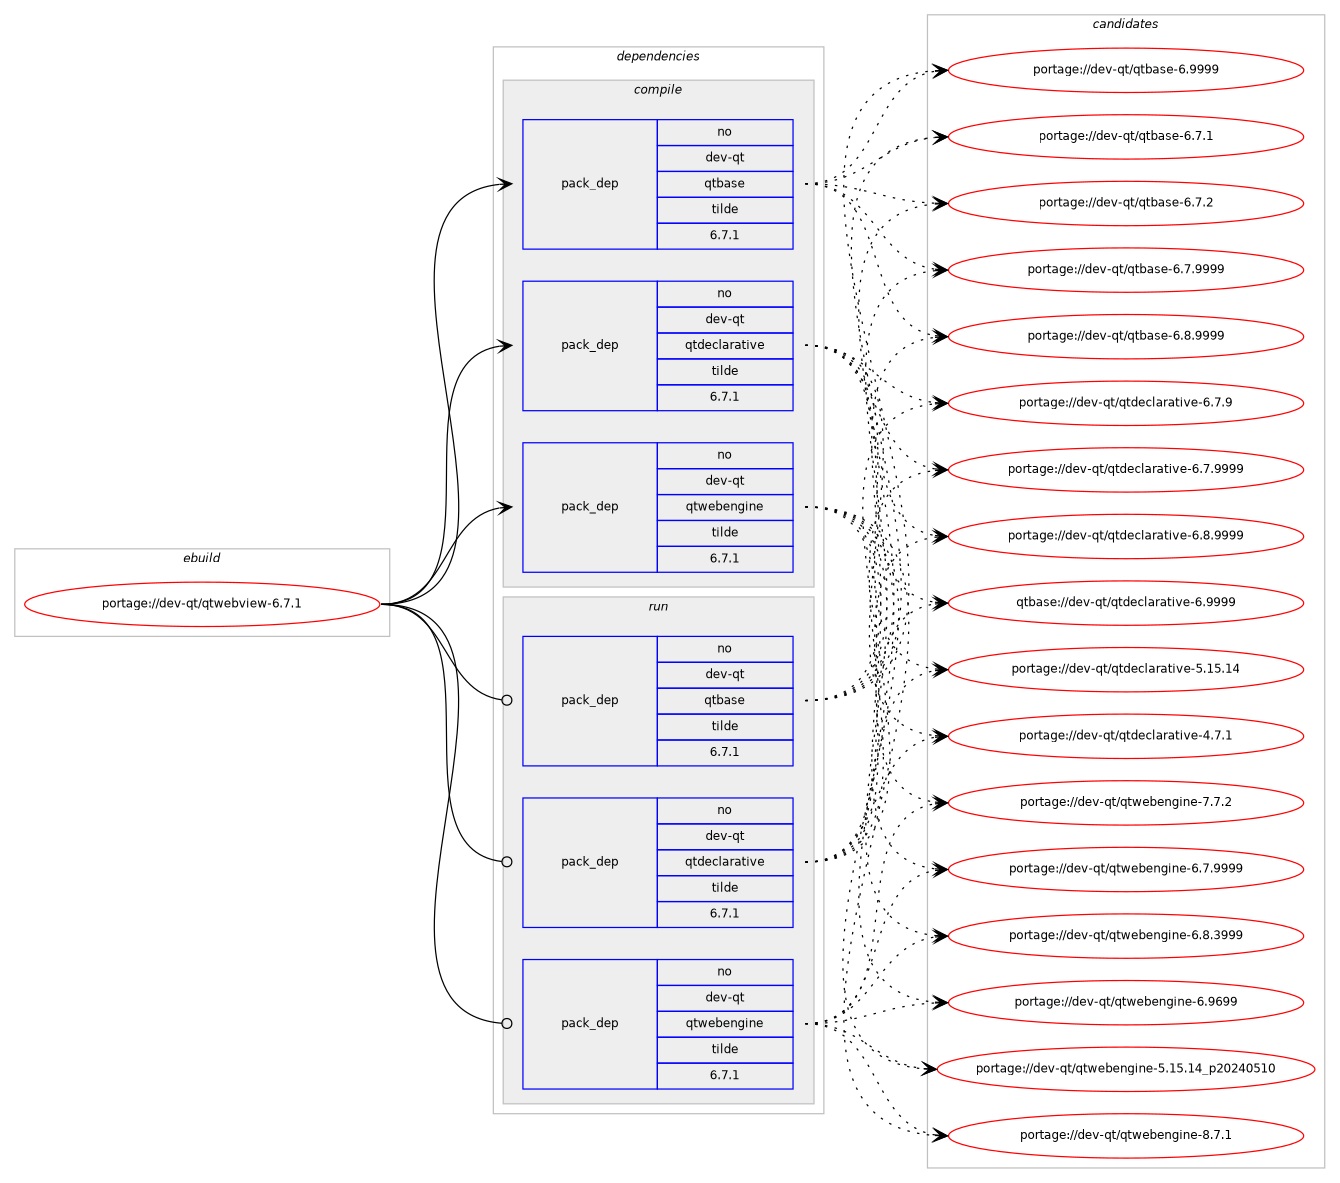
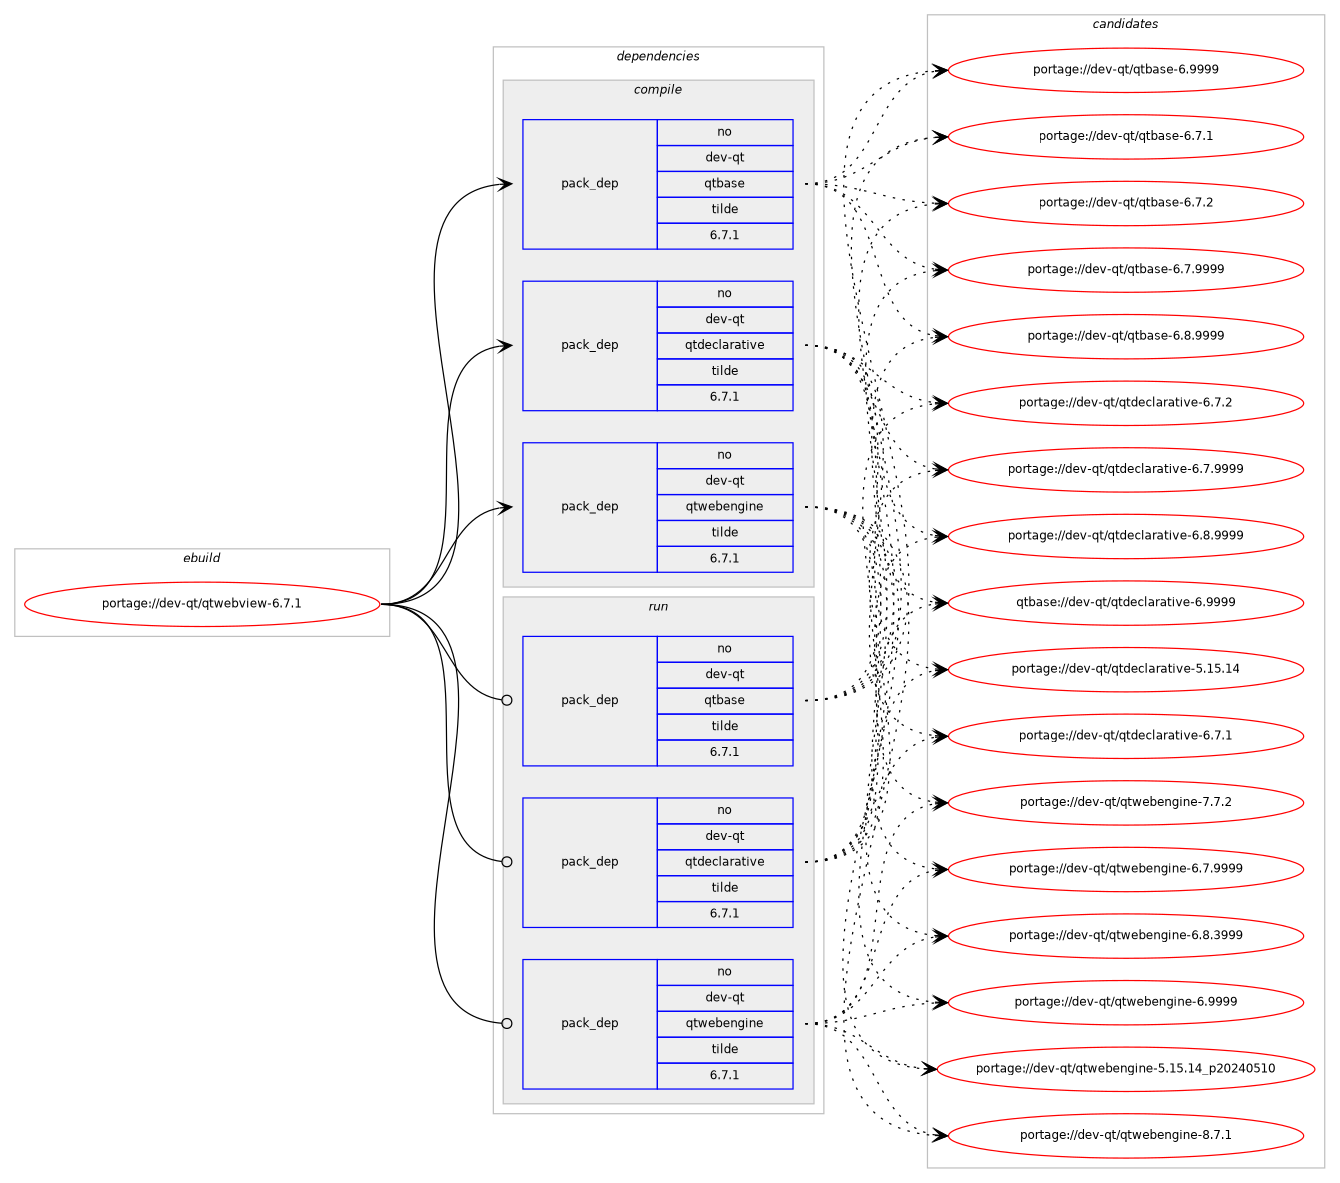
node "portage://dev-qt/qtdeclarative-6.7.9": label "portage://dev-qt/qtdeclarative-6.7.9" -> "portage://dev-qt/qtdeclarative-6.7.2"
node "portage://dev-qt/qtdeclarative-4.7.1": label "portage://dev-qt/qtdeclarative-4.7.1" -> "portage://dev-qt/qtdeclarative-6.7.1"
node "portage://dev-qt/qtwebengine-6.9699": label "portage://dev-qt/qtwebengine-6.9699" -> "portage://dev-qt/qtwebengine-6.9999"
